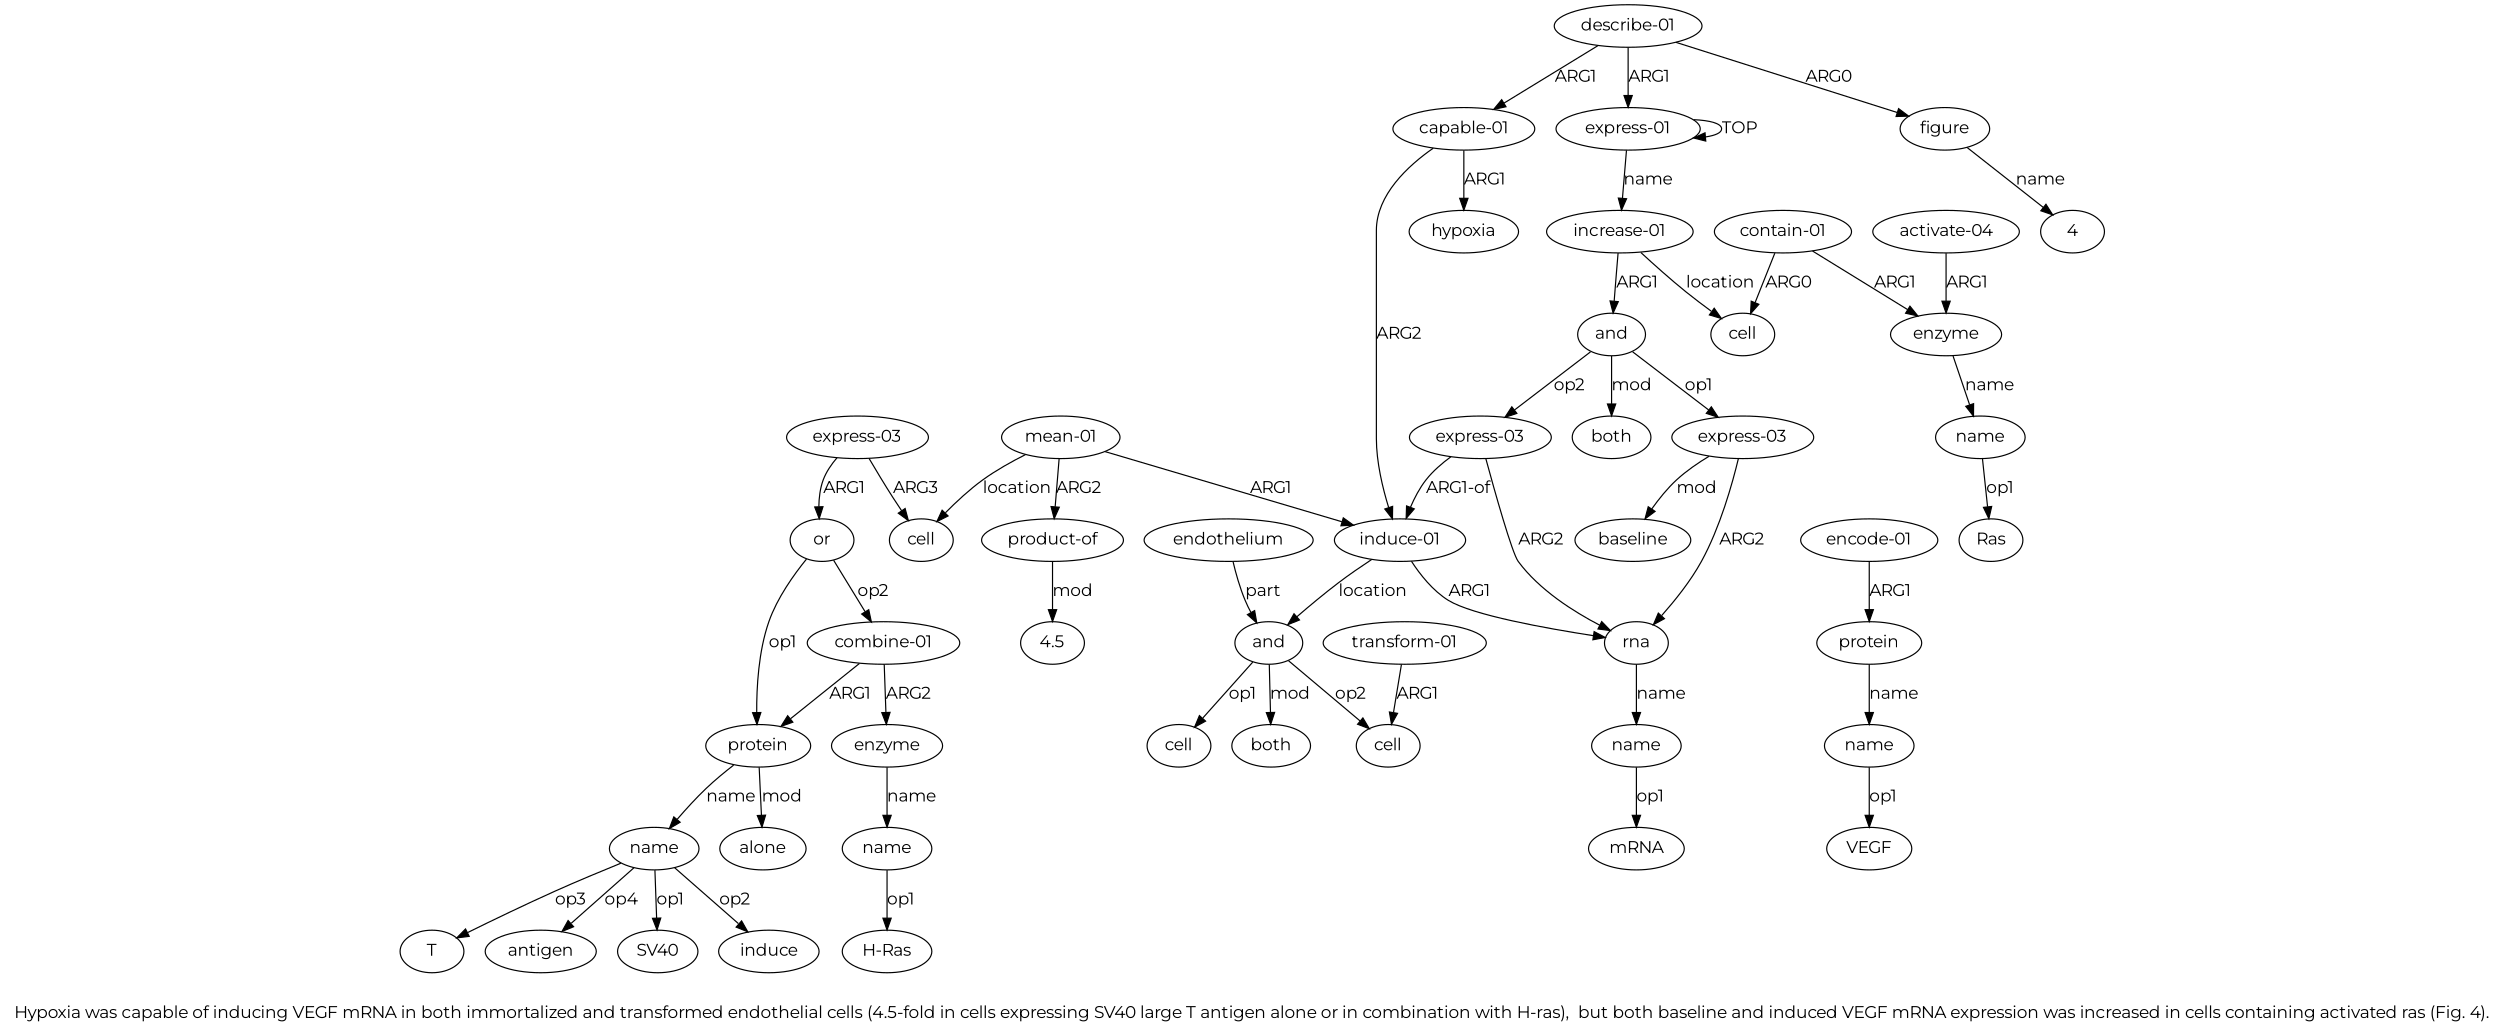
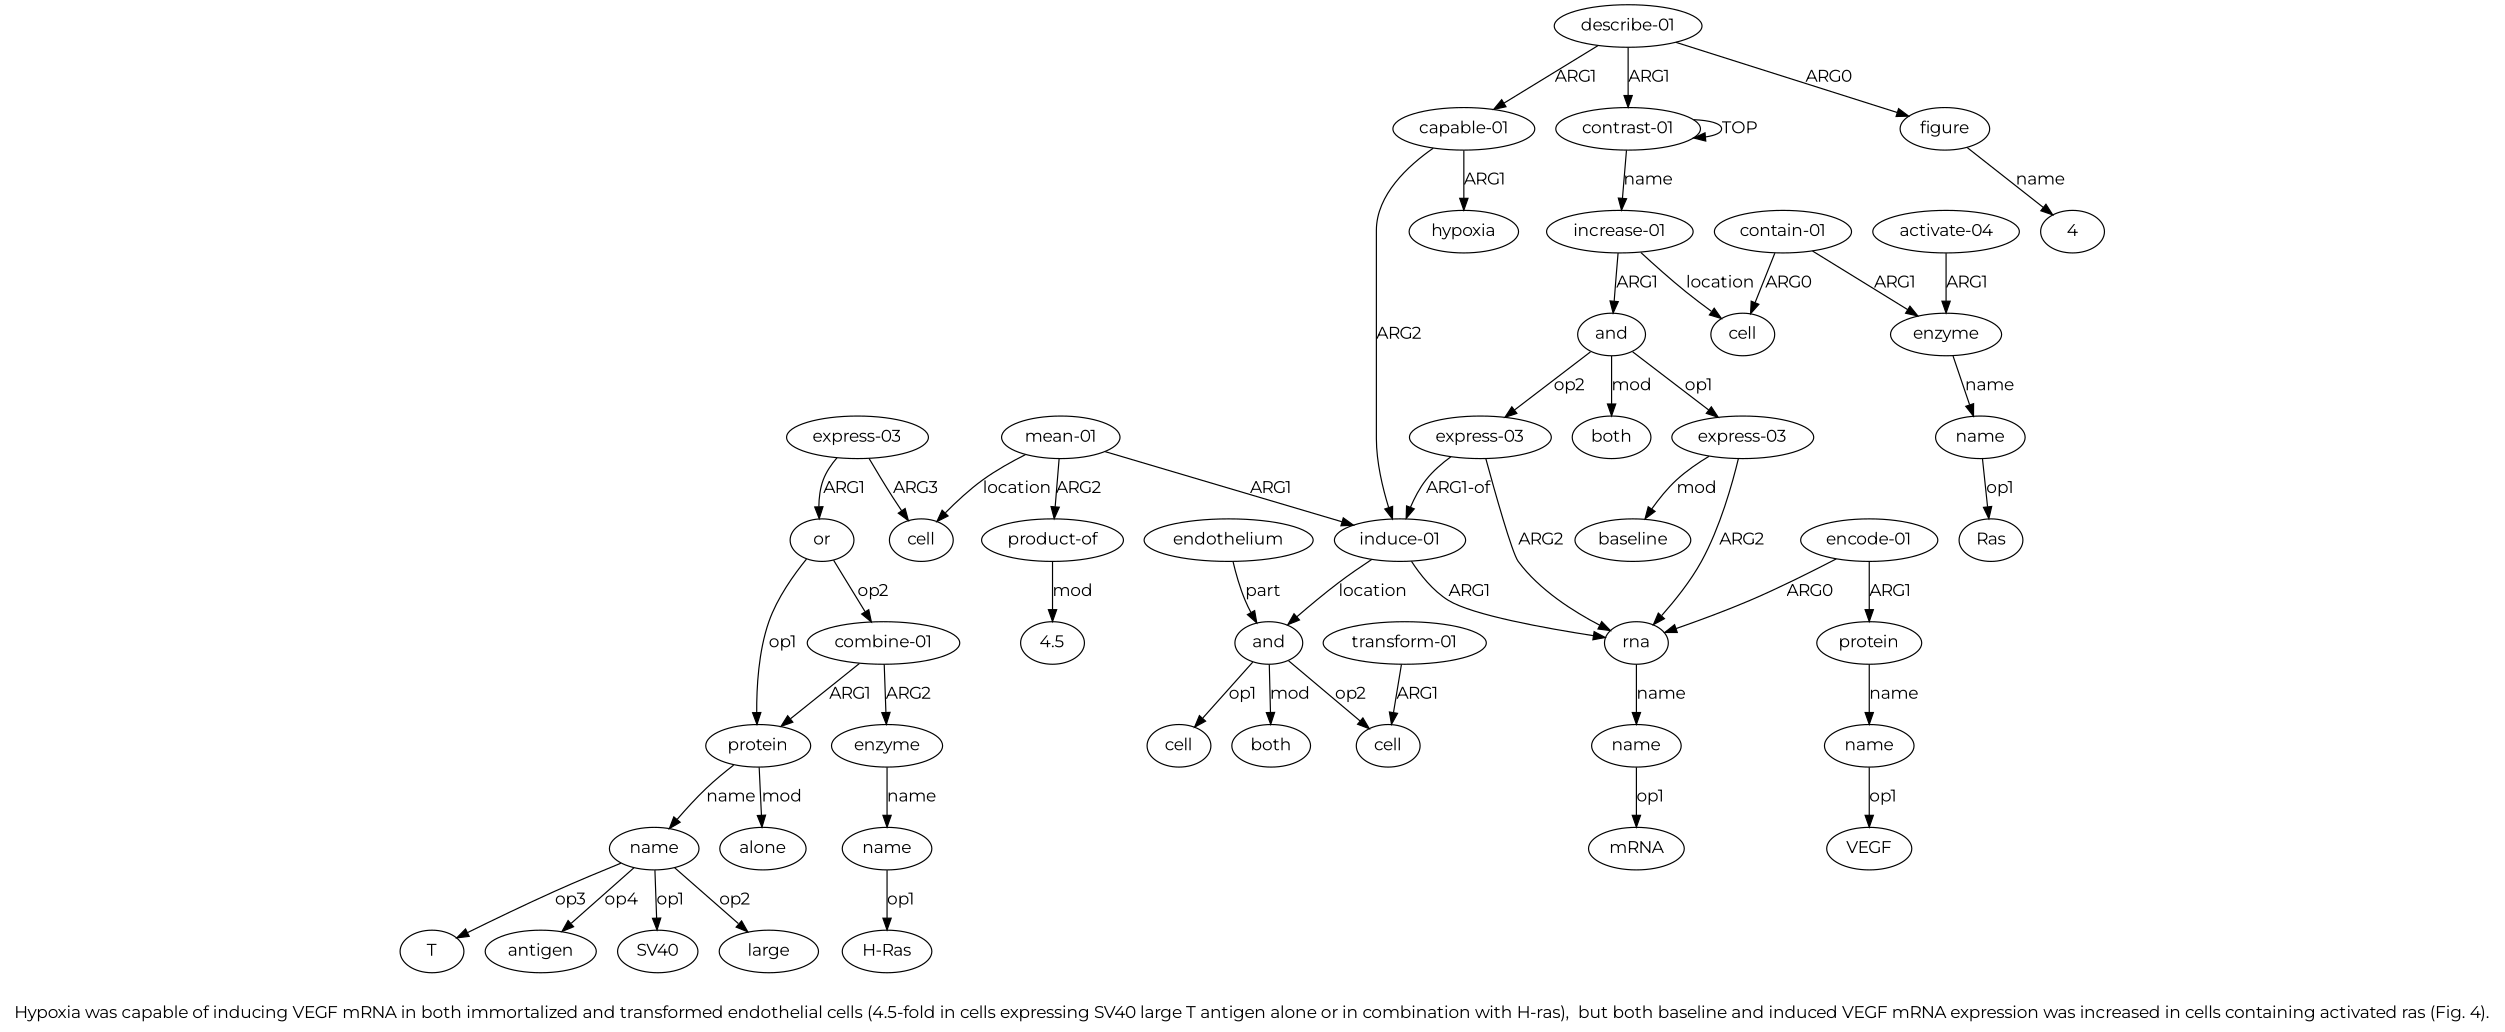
node "express-01": label "express-01" -> "contrast-01"
edge "encode-01" -> "rna": added, label "ARG0"
node "induce": label "induce" -> "large"
